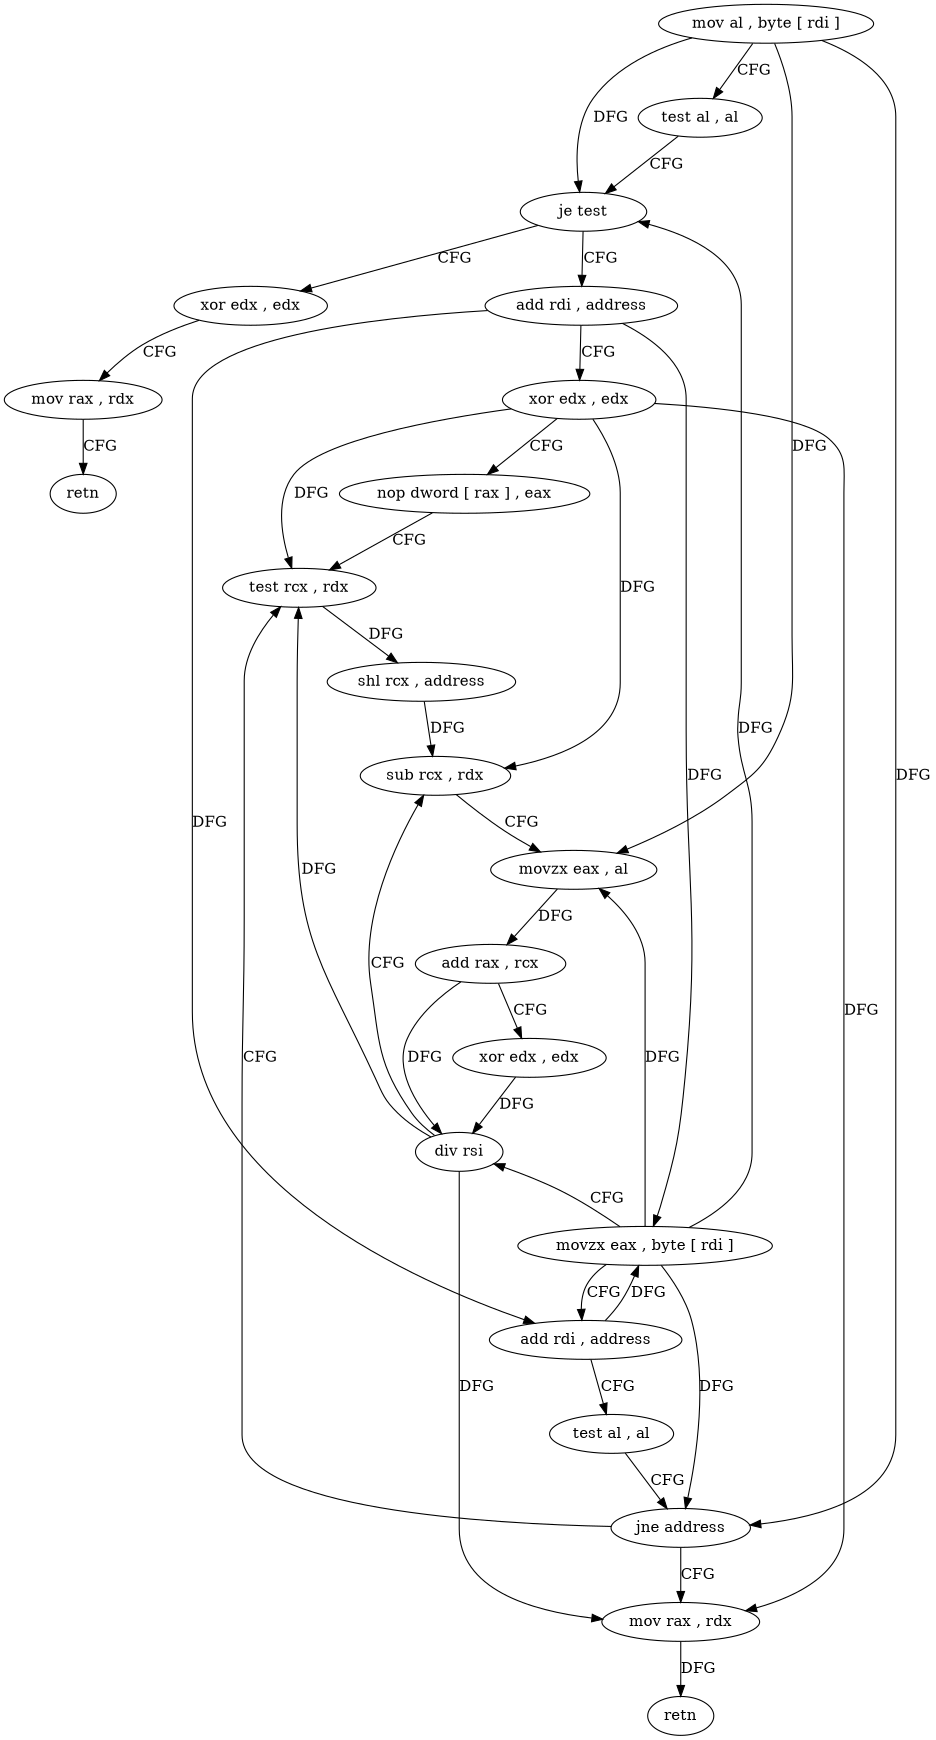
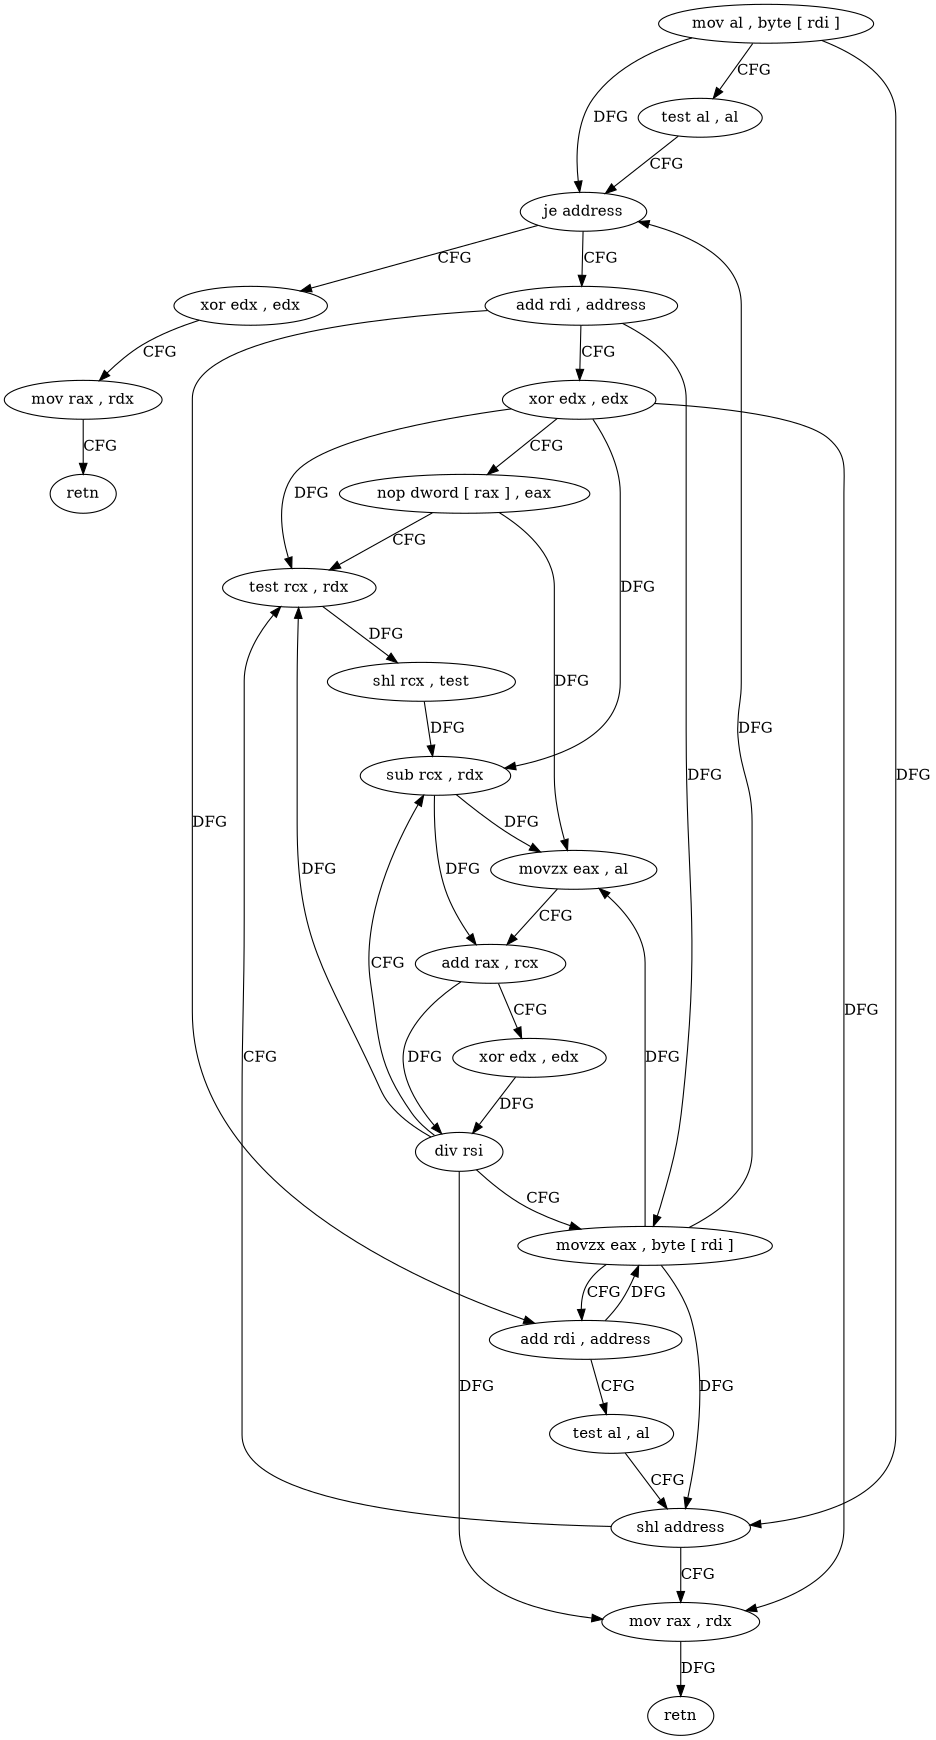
node "je test": label "je test" -> "je address"
edge "mov al , byte [ rdi ]" -> "movzx eax , al": now "nop dword [ rax ] , eax" -> "movzx eax , al"
node "shl rcx , address": label "shl rcx , address" -> "shl rcx , test"
edge "sub rcx , rdx" -> "movzx eax , al": label "CFG" -> "DFG"
edge "sub rcx , rdx" -> "add rax , rcx": added, label "DFG"
edge "movzx eax , al" -> "add rax , rcx": label "DFG" -> "CFG"
edge "movzx eax , byte [ rdi ]" -> "div rsi": reversed
node "jne address": label "jne address" -> "shl address"
